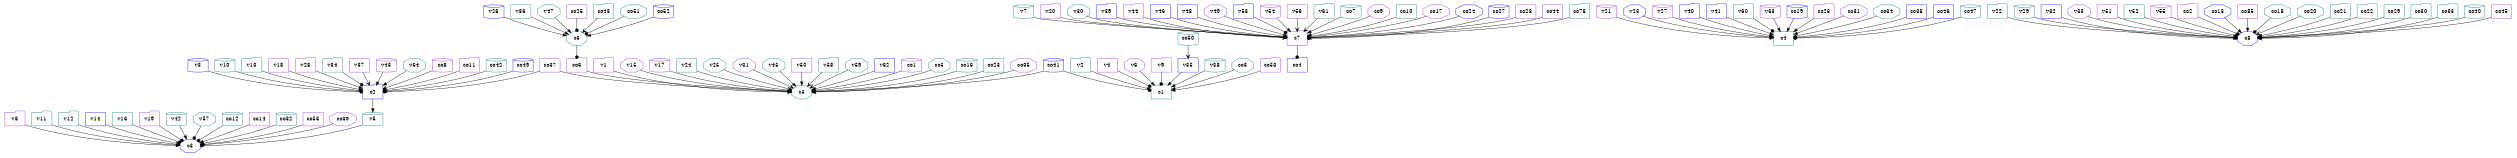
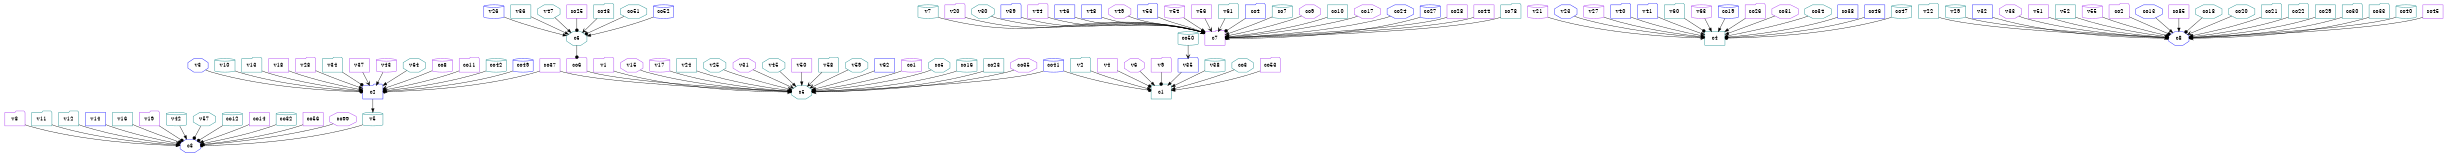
edge "c7" -> "co4": reversed
node "v3": shape cylinder -> octagon
node "co39": label "co39" -> "co99"
